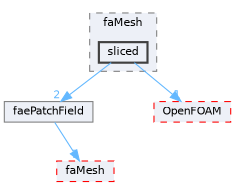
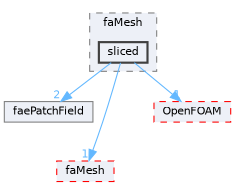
edge "faePatchField" -> "faMesh": now "sliced" -> "faMesh"
